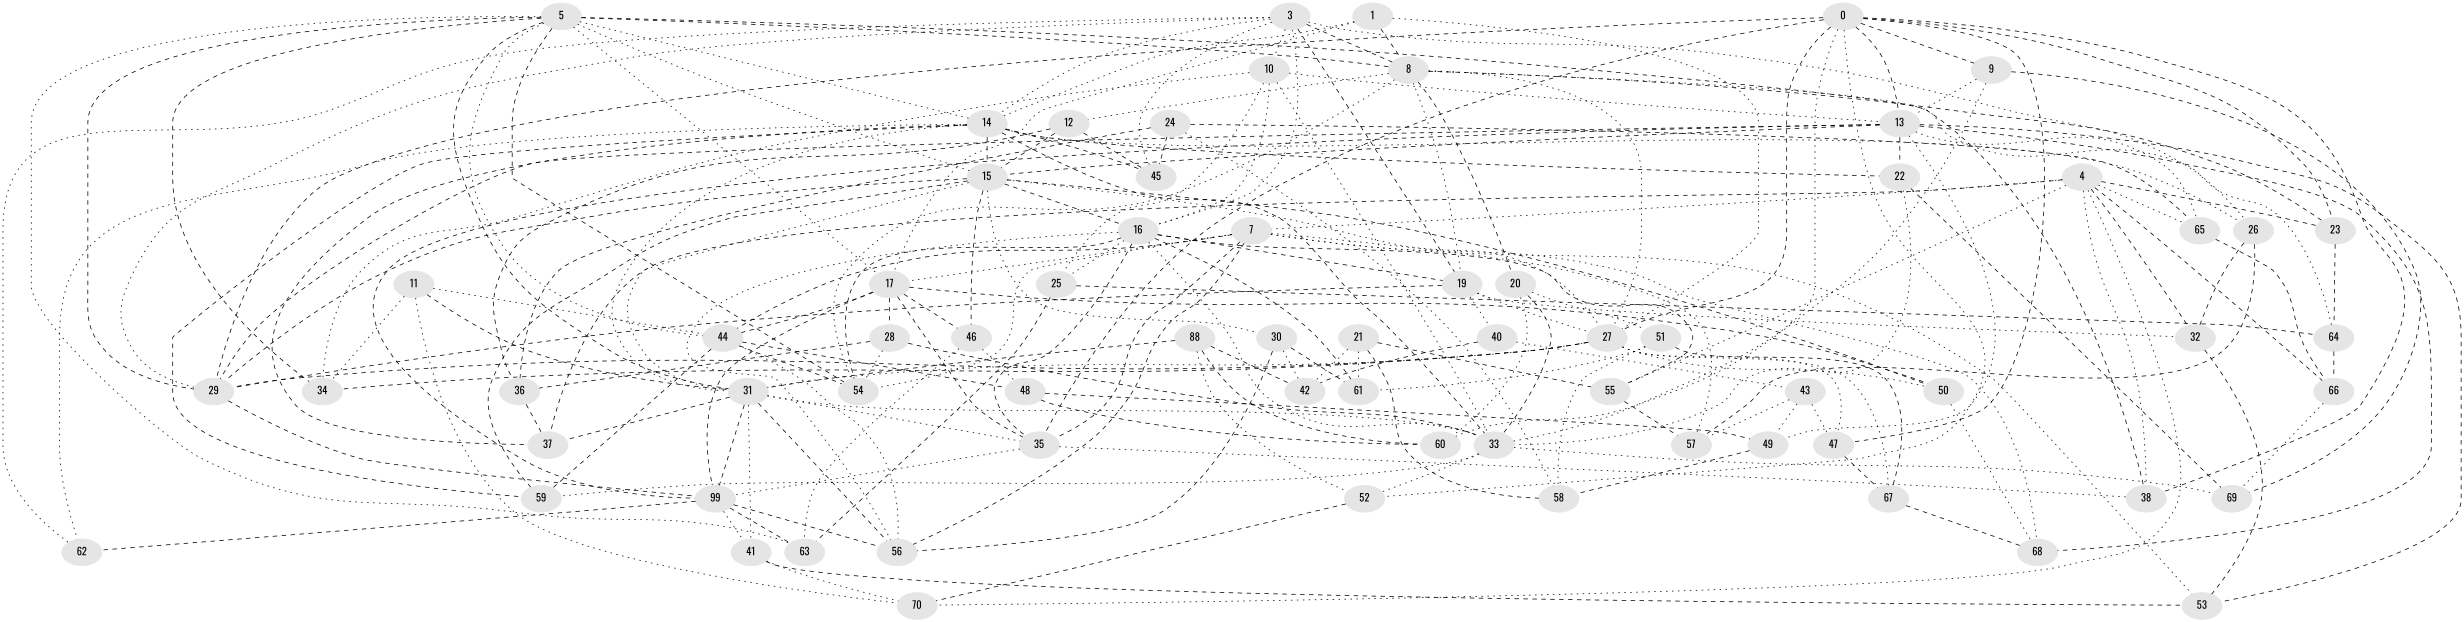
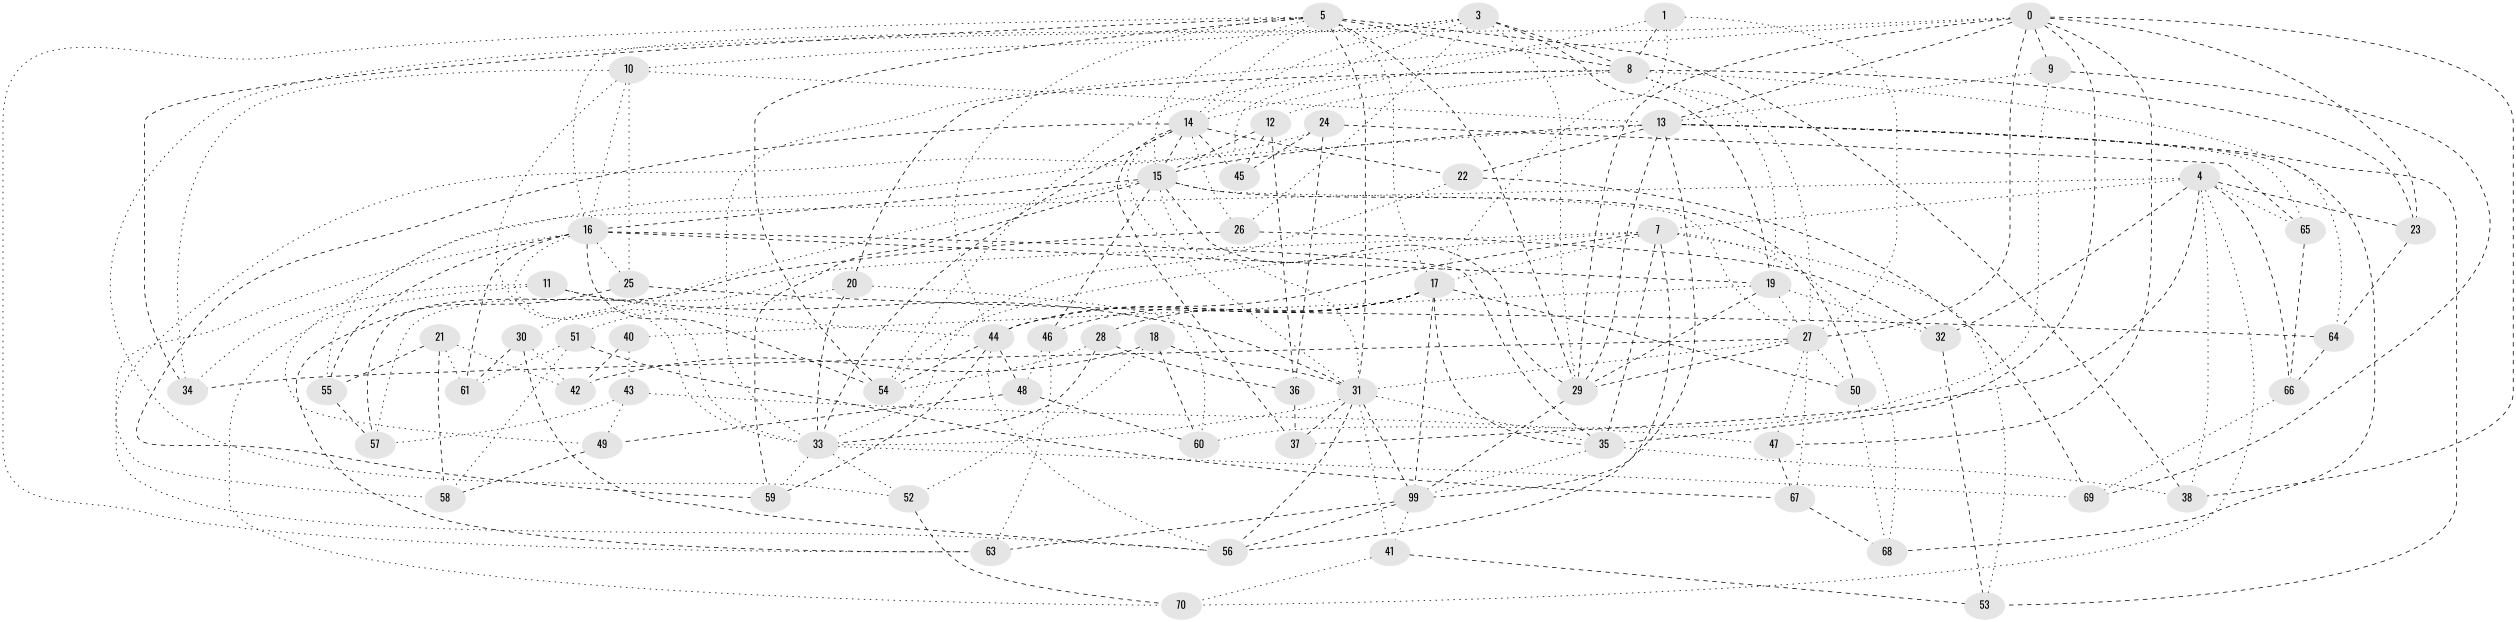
node "88": label "88" -> "18"
node "62": removed
